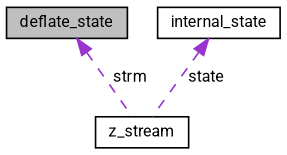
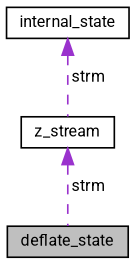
edge "z_stream" -> "internal_state": label " state" -> " strm"
edge "z_stream" -> "deflate_state": reversed
